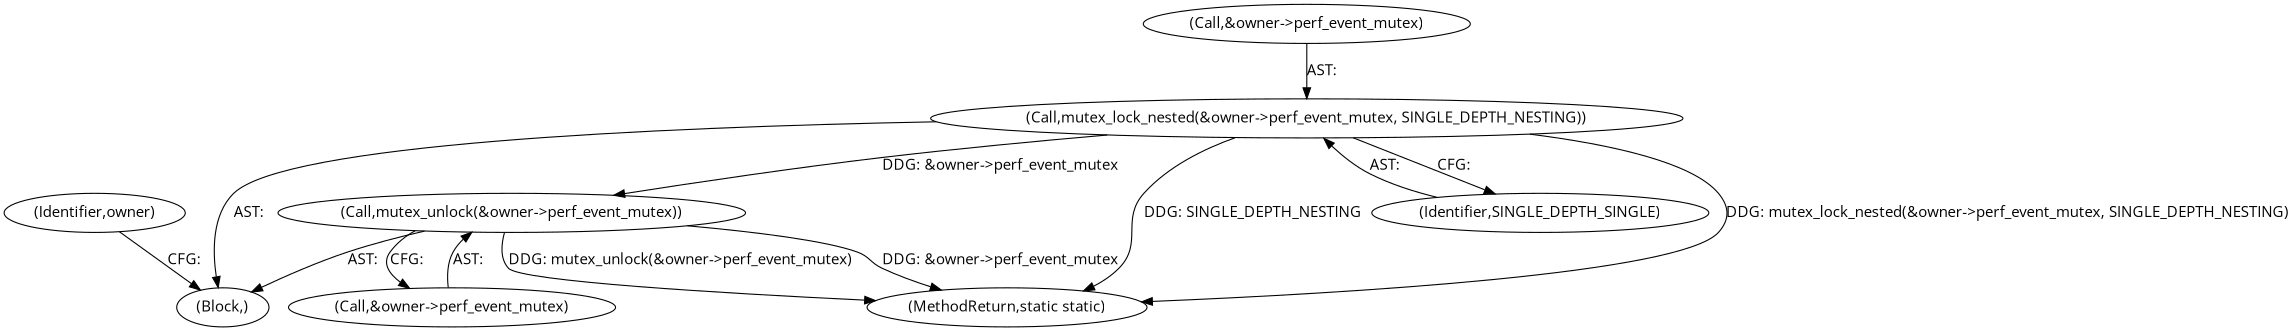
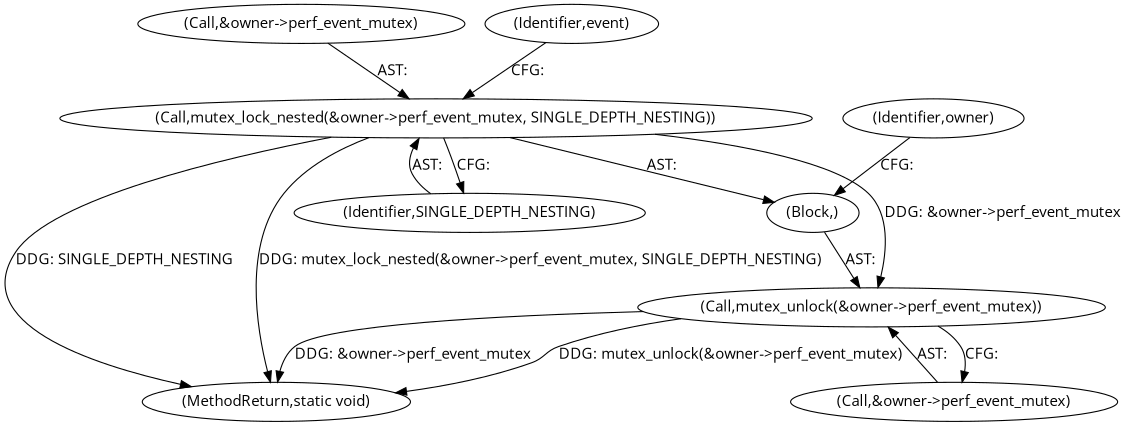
node "(Identifier,event)": added
node "(Identifier,SINGLE_DEPTH_SINGLE)": label "(Identifier,SINGLE_DEPTH_SINGLE)" -> "(Identifier,SINGLE_DEPTH_NESTING)"
edge "(Call,mutex_unlock(&owner->perf_event_mutex))" -> "(Block,)": reversed
node "(MethodReturn,static static)": label "(MethodReturn,static static)" -> "(MethodReturn,static void)"
